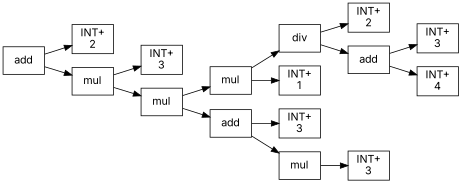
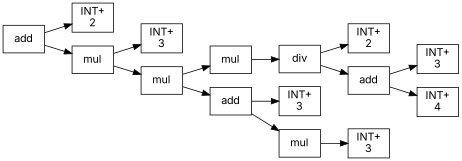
node "INT+ 1": removed
